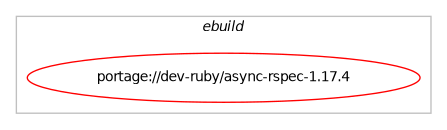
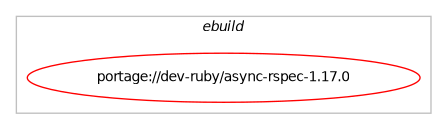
node "portage://dev-ruby/async-rspec-1.17.4": label "portage://dev-ruby/async-rspec-1.17.4" -> "portage://dev-ruby/async-rspec-1.17.0"
